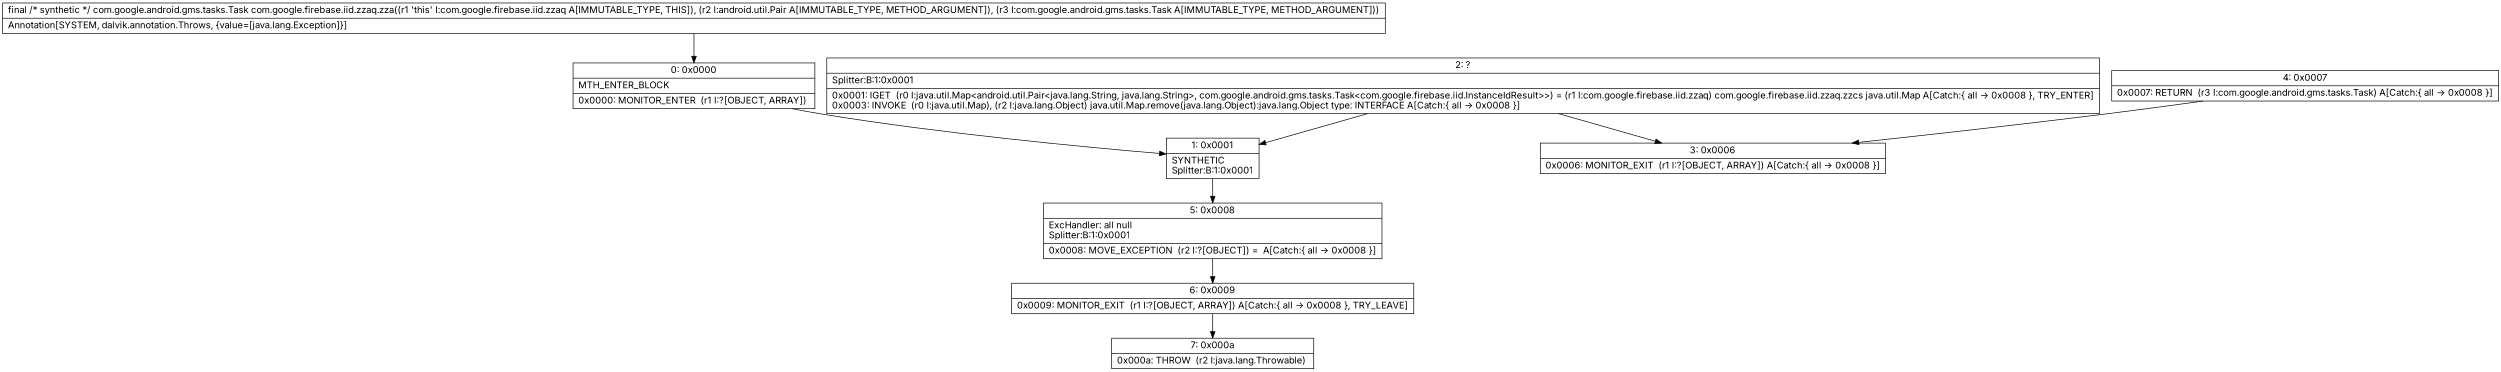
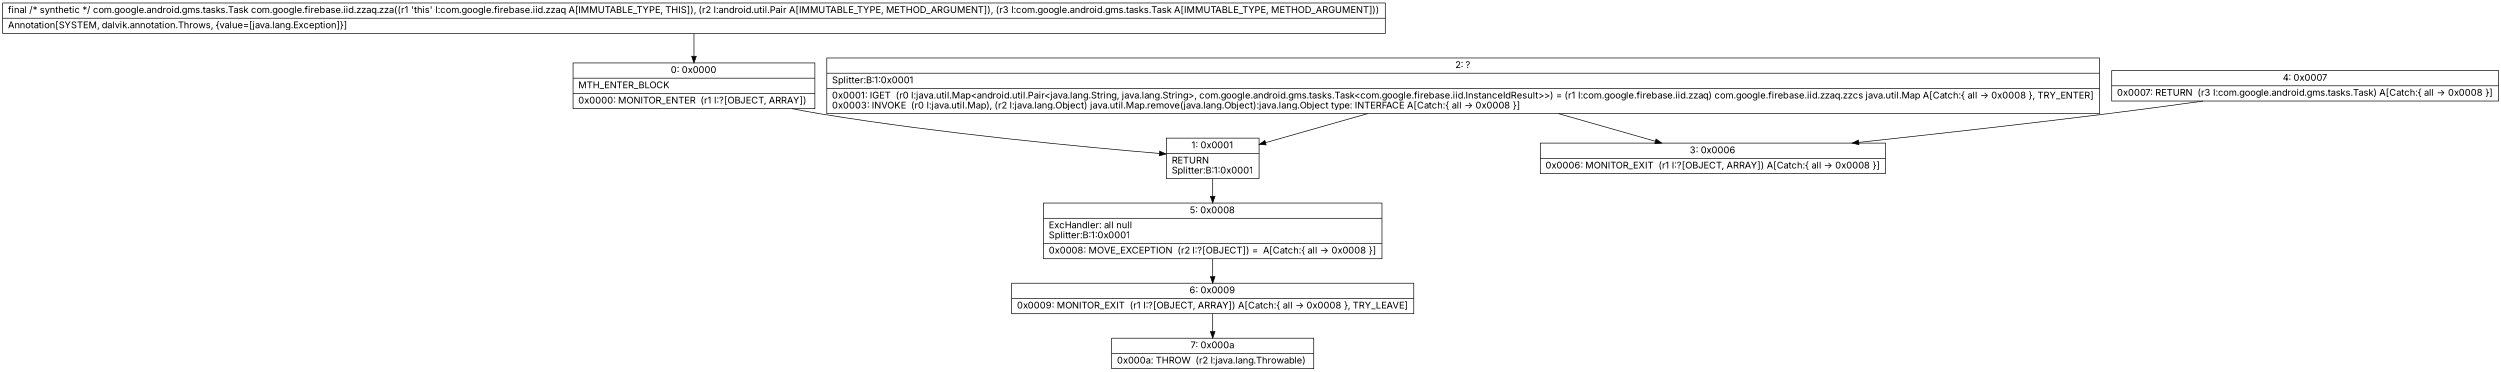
node "1: 0x0001": text "SYNTHETIC" -> "RETURN"
